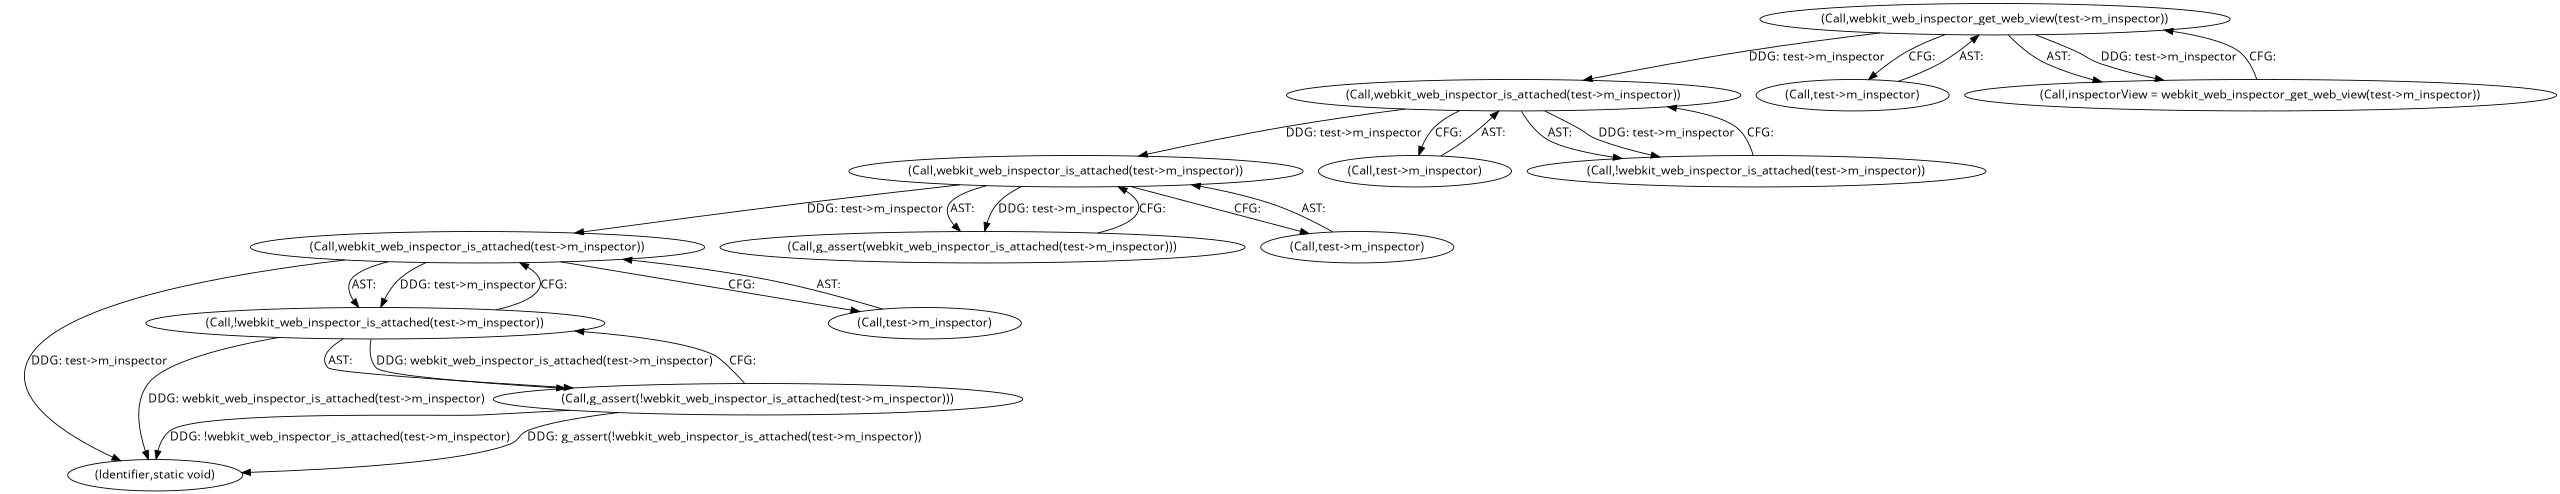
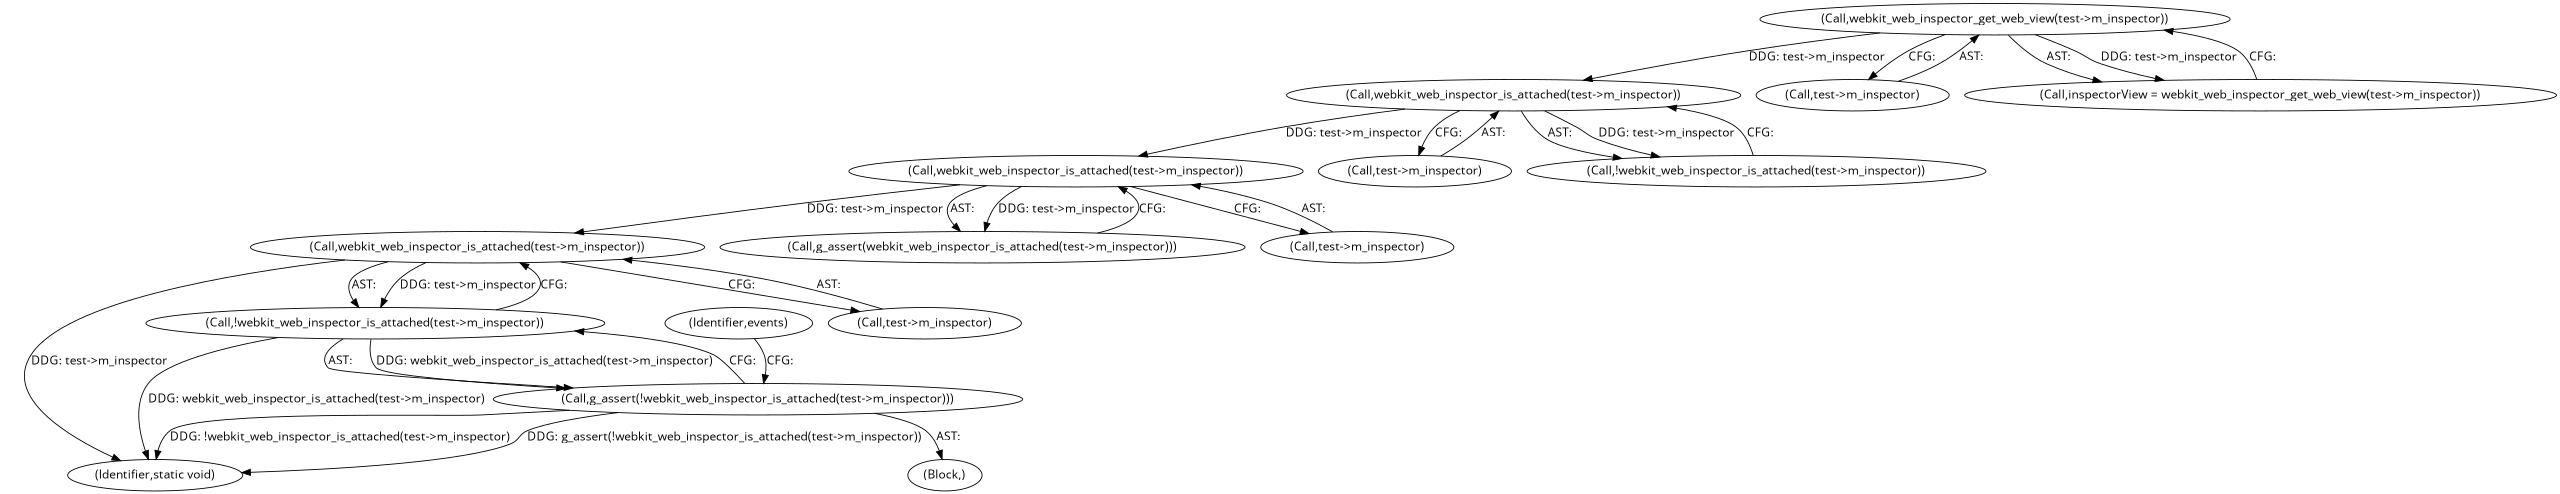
node "(Identifier,events)": added
node "(Block,)": added
